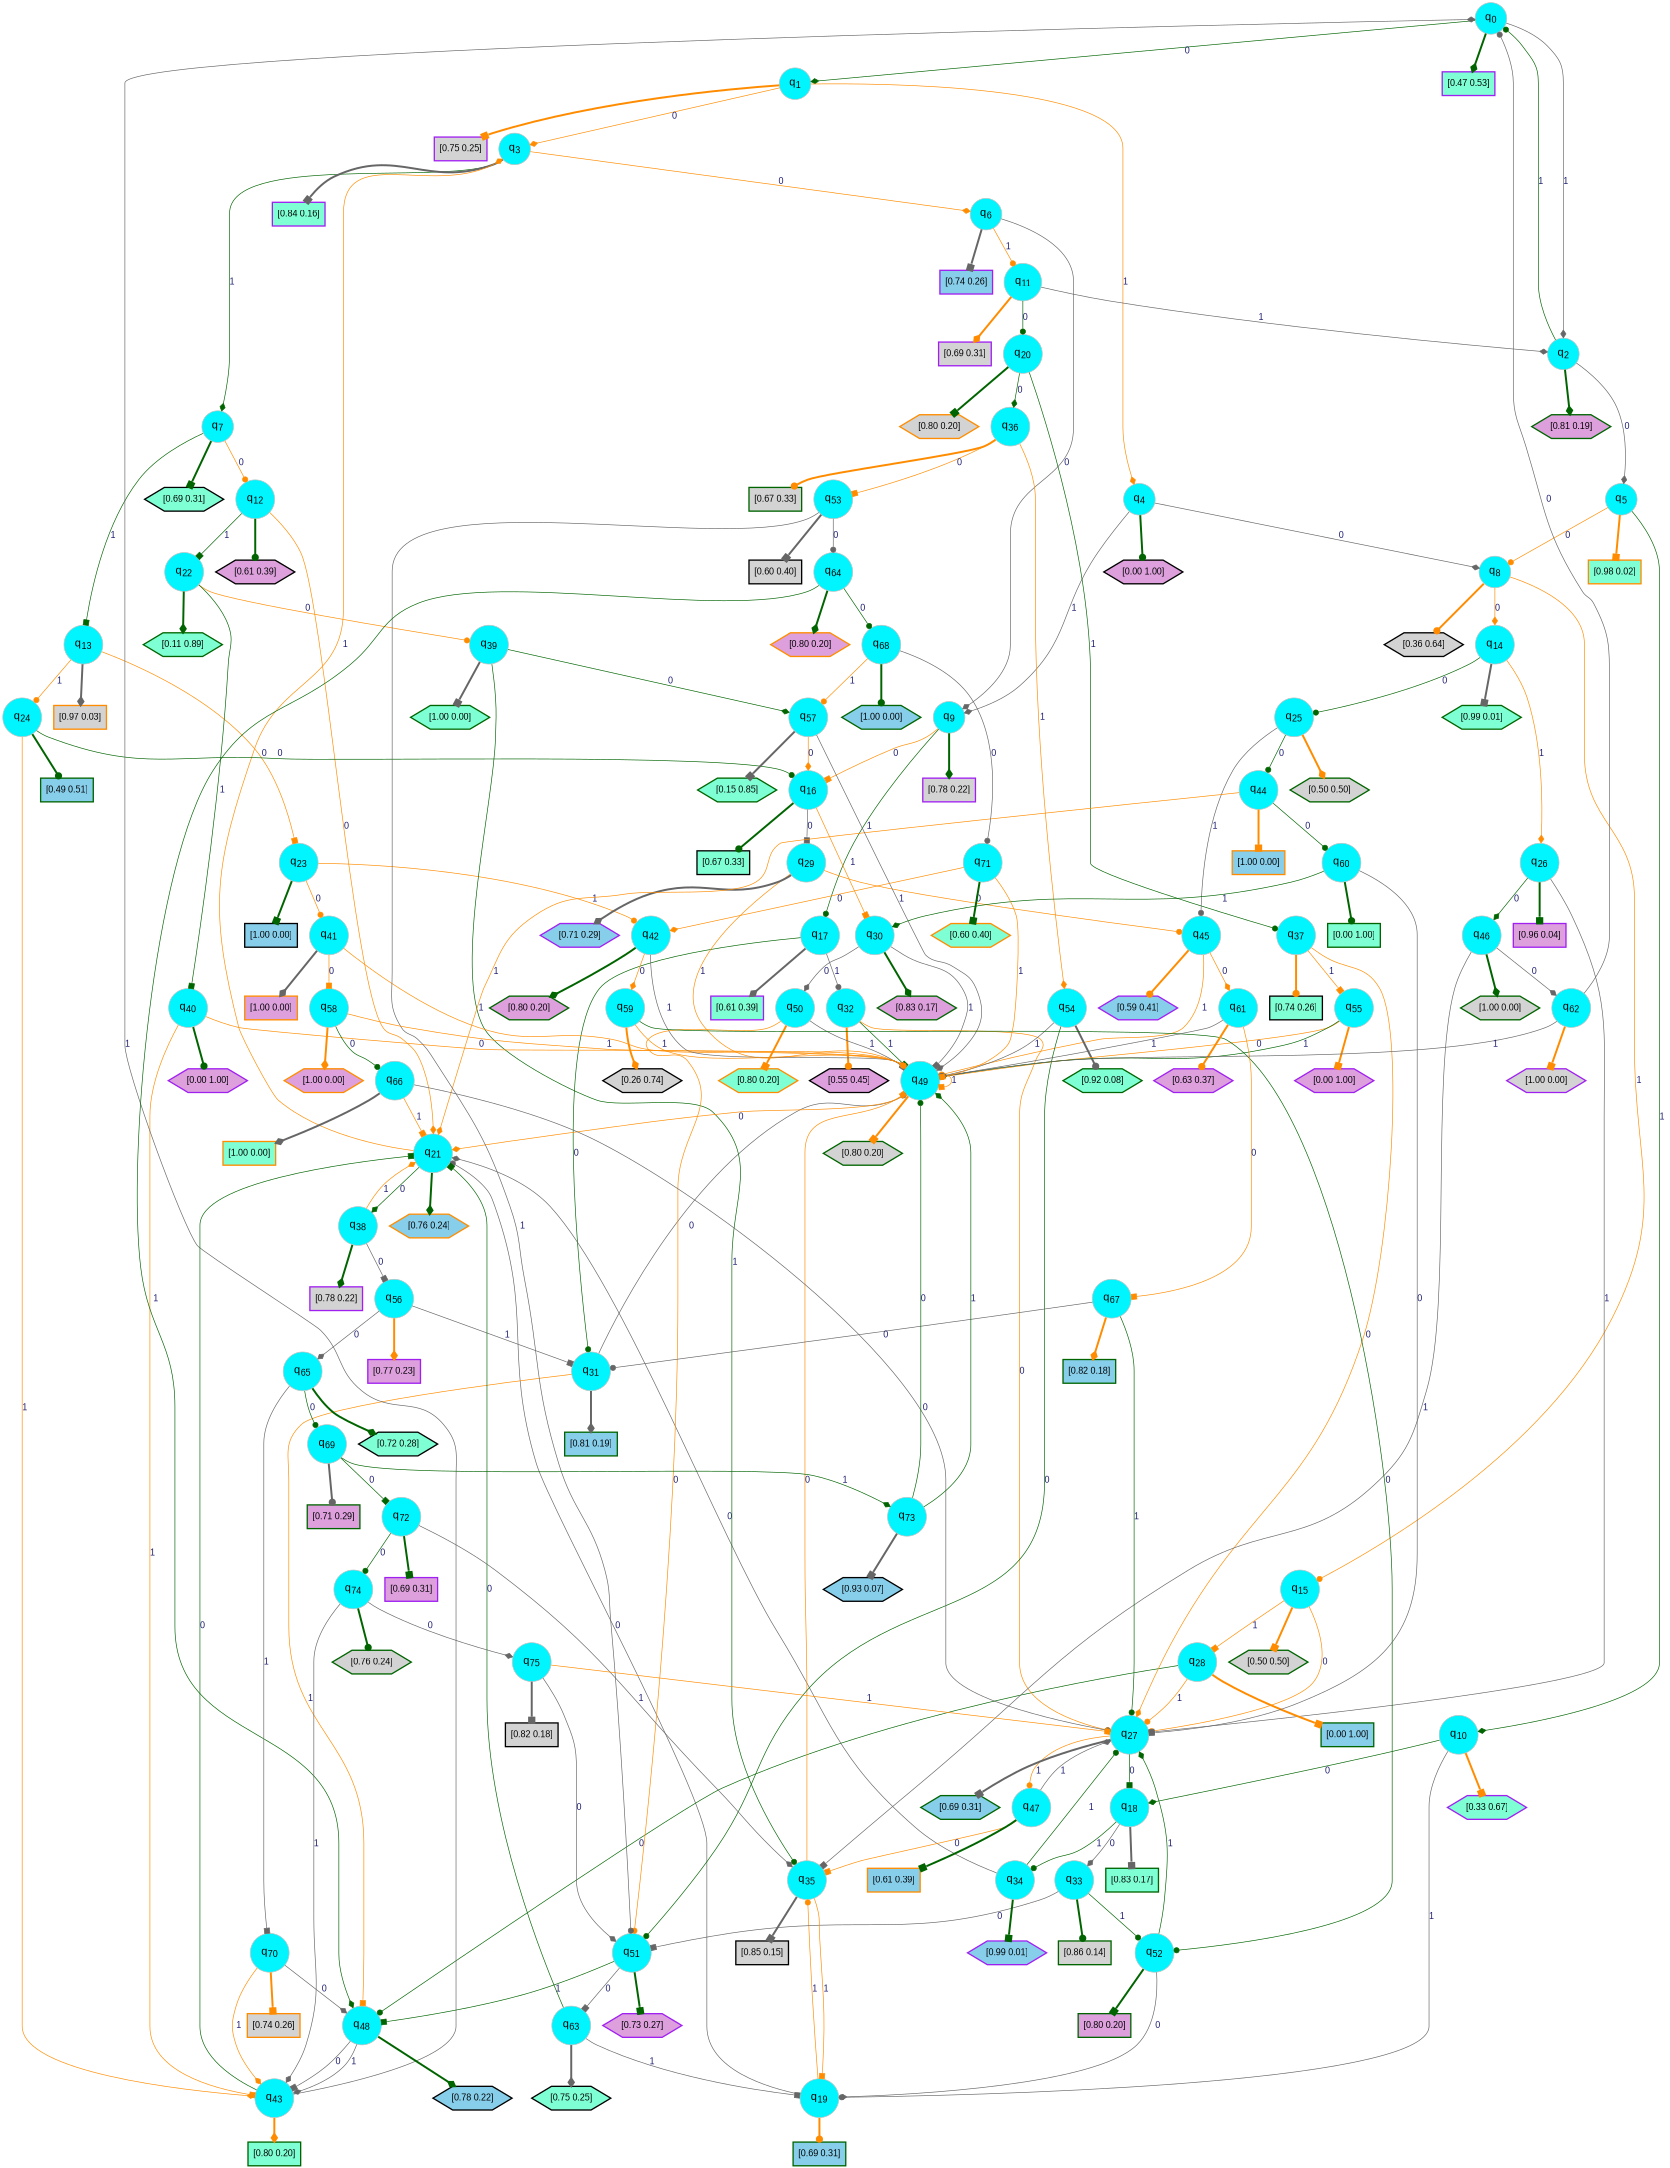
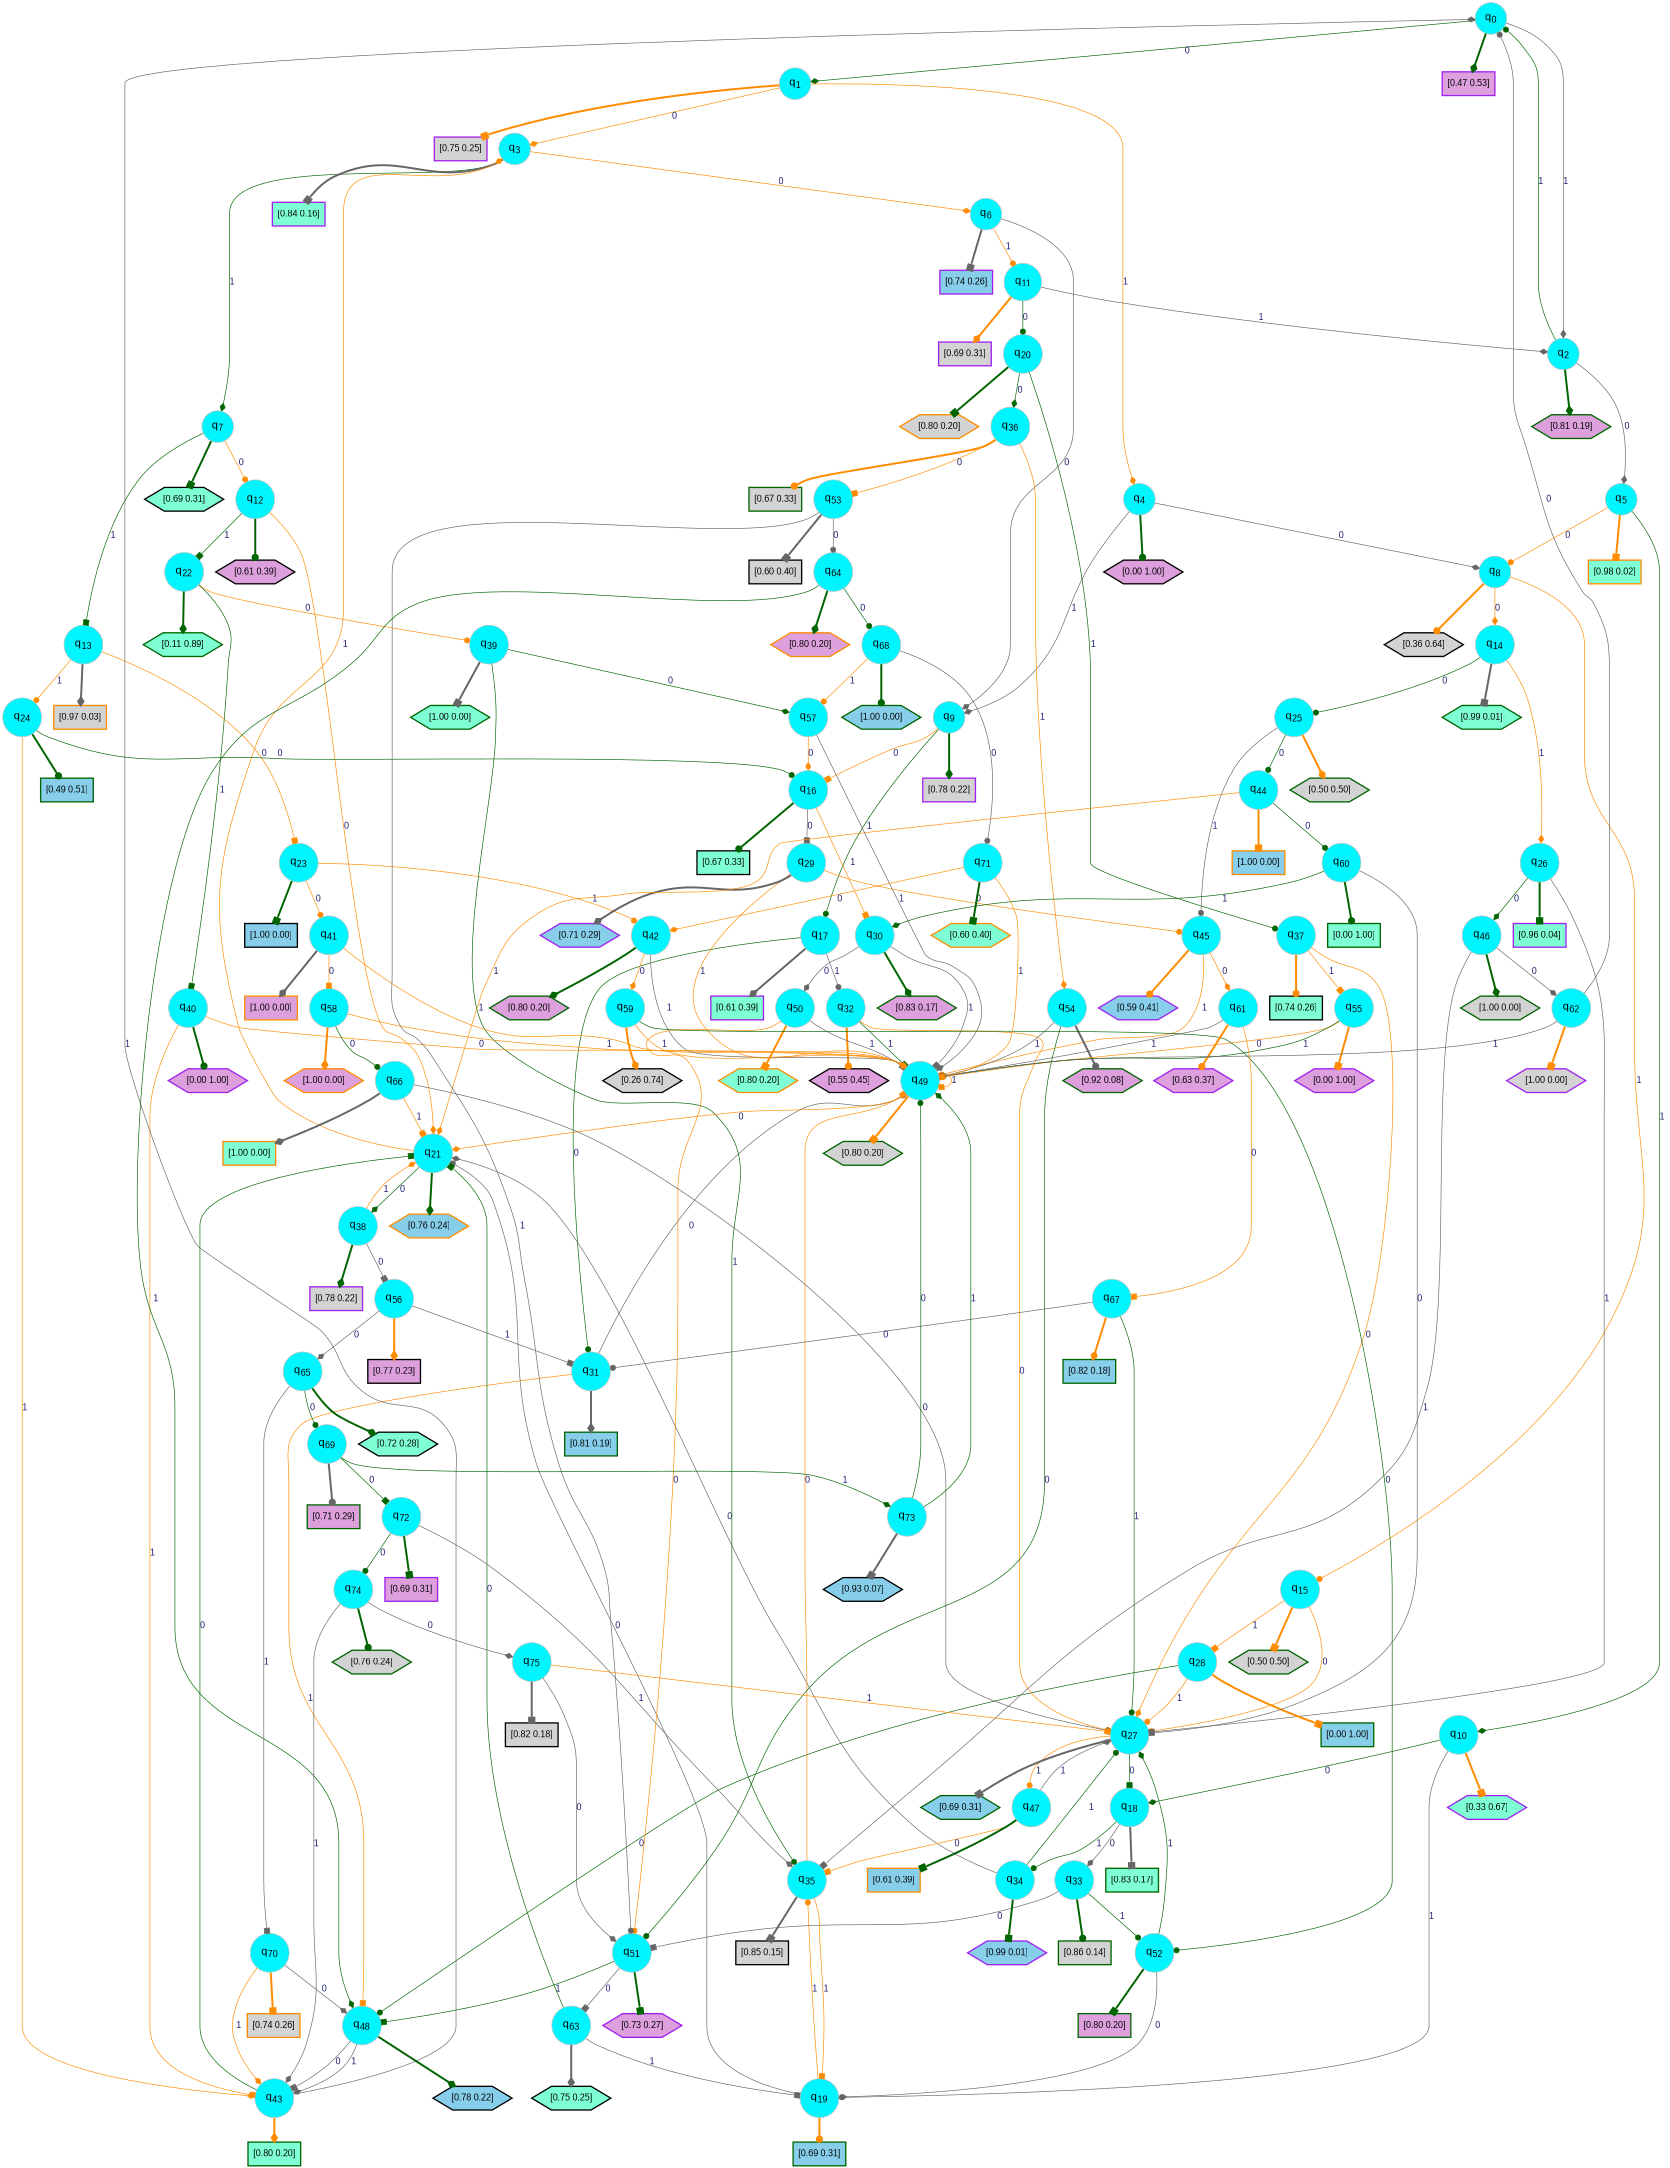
node "[0.47 0.53]": fillcolor aquamarine -> plum
node "[0.15 0.85]": removed
node "[0.96 0.04]": fillcolor plum -> aquamarine
node "[0.92 0.08]": fillcolor aquamarine -> plum
node "[0.77 0.23]": color purple -> black
